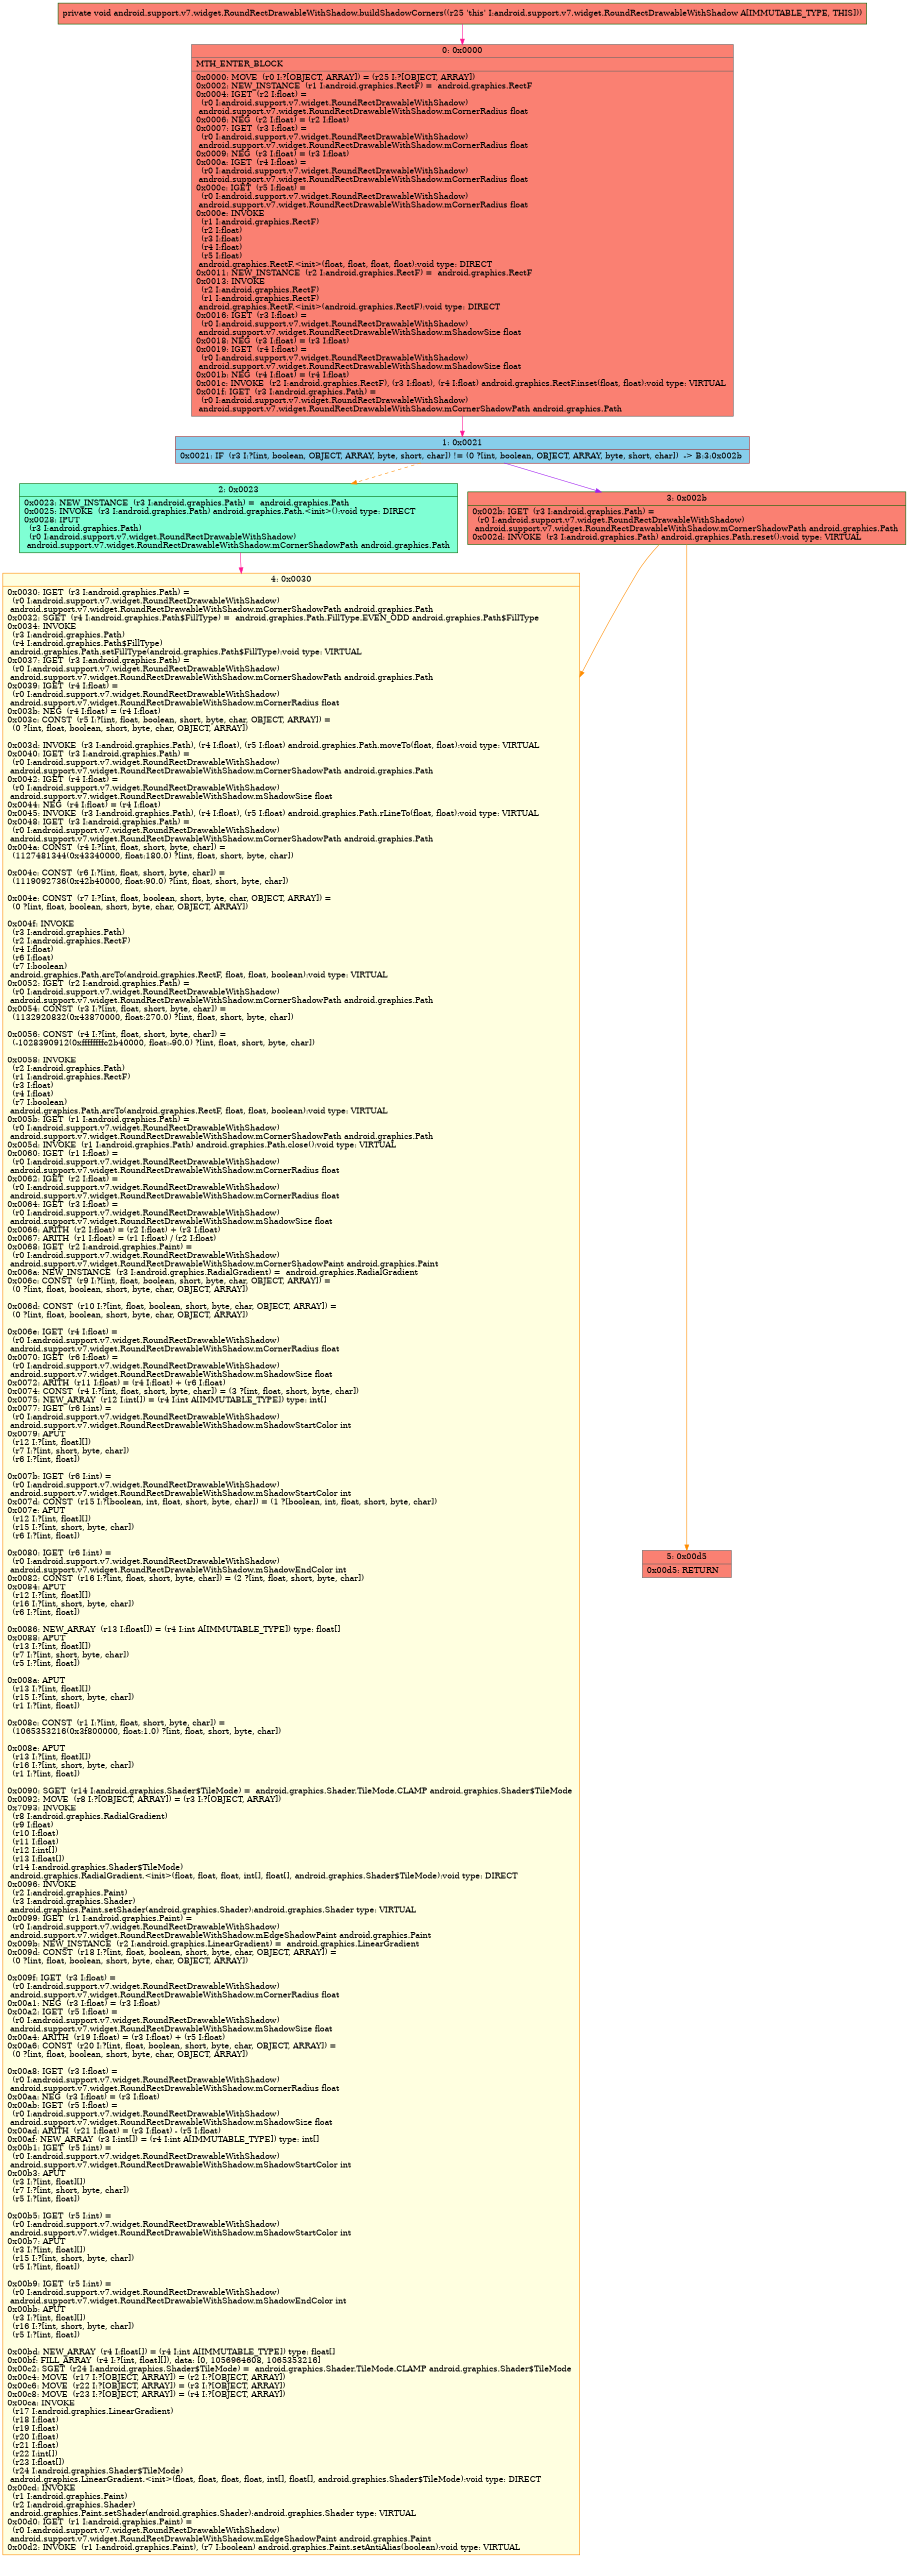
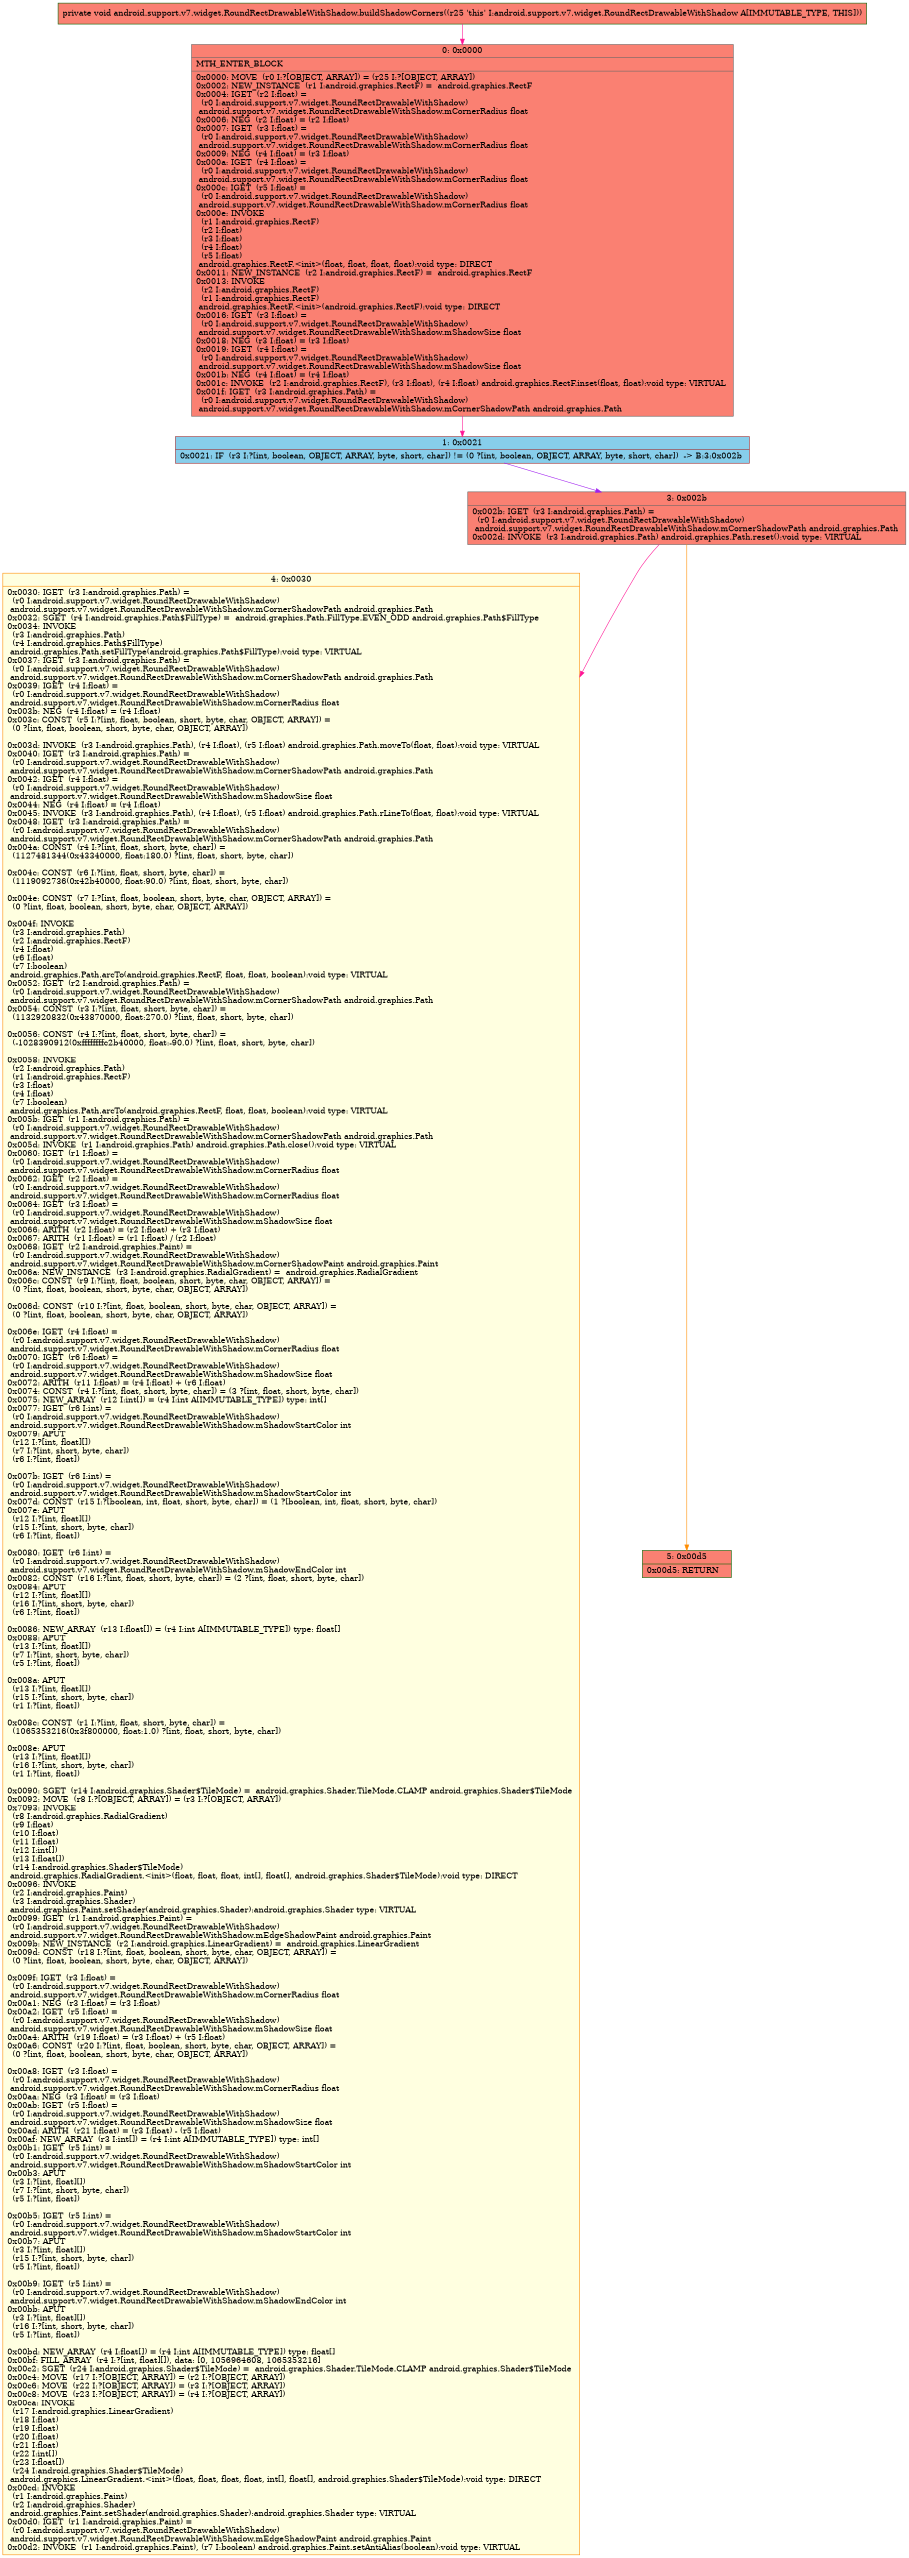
node "0: 0x0000": text "0x0009: NEG  (r3 I:float) = (r3 I:float)" -> "0x0009: NEG  (r4 I:float) = (r3 I:float)"
node "2: 0x0023": removed
node "3: 0x002b": color darkgreen -> gray40
edge "3: 0x002b" -> "4: 0x0030": color darkorange -> deeppink
node "5: 0x00d5": color gray40 -> darkgreen
